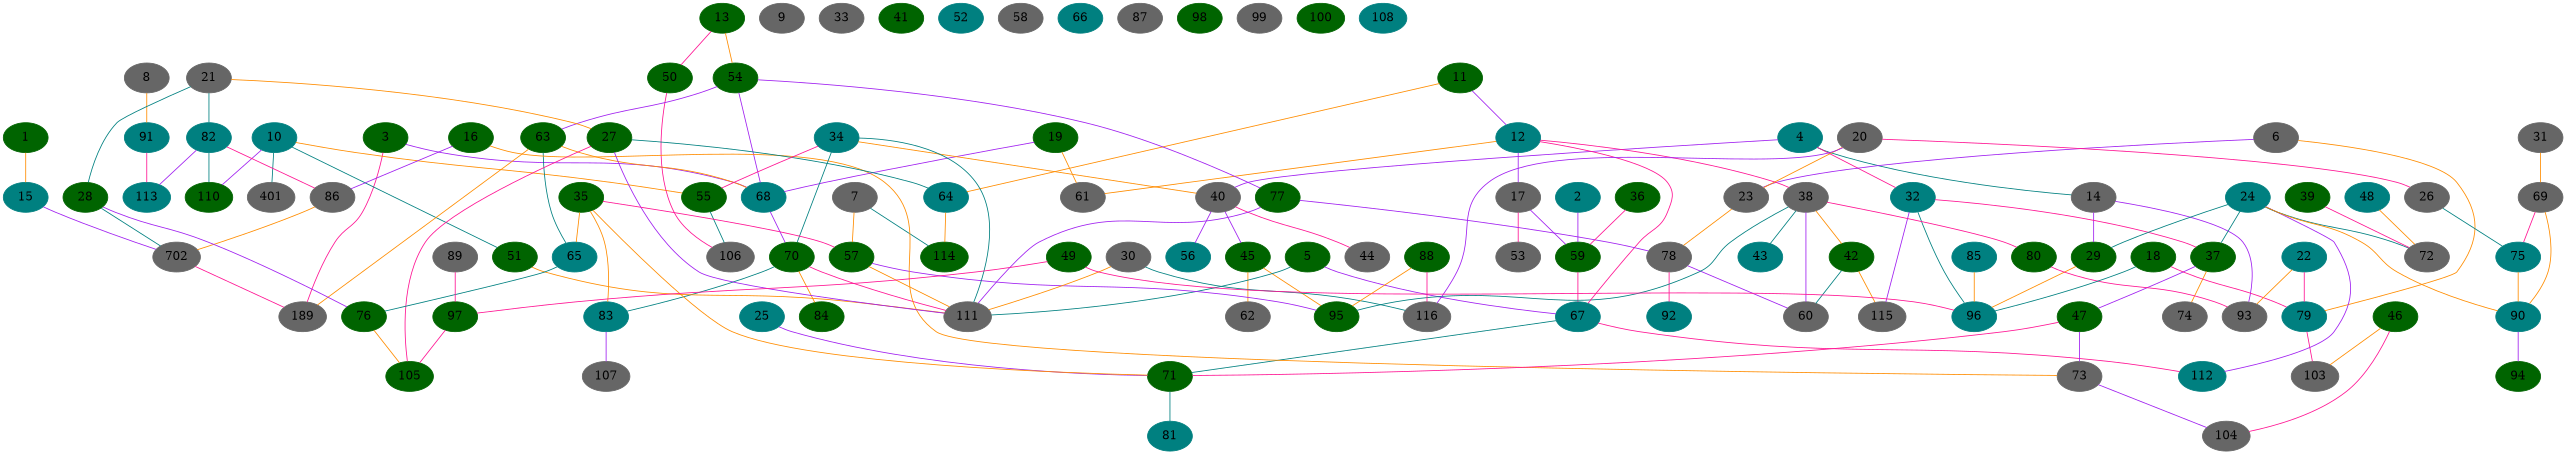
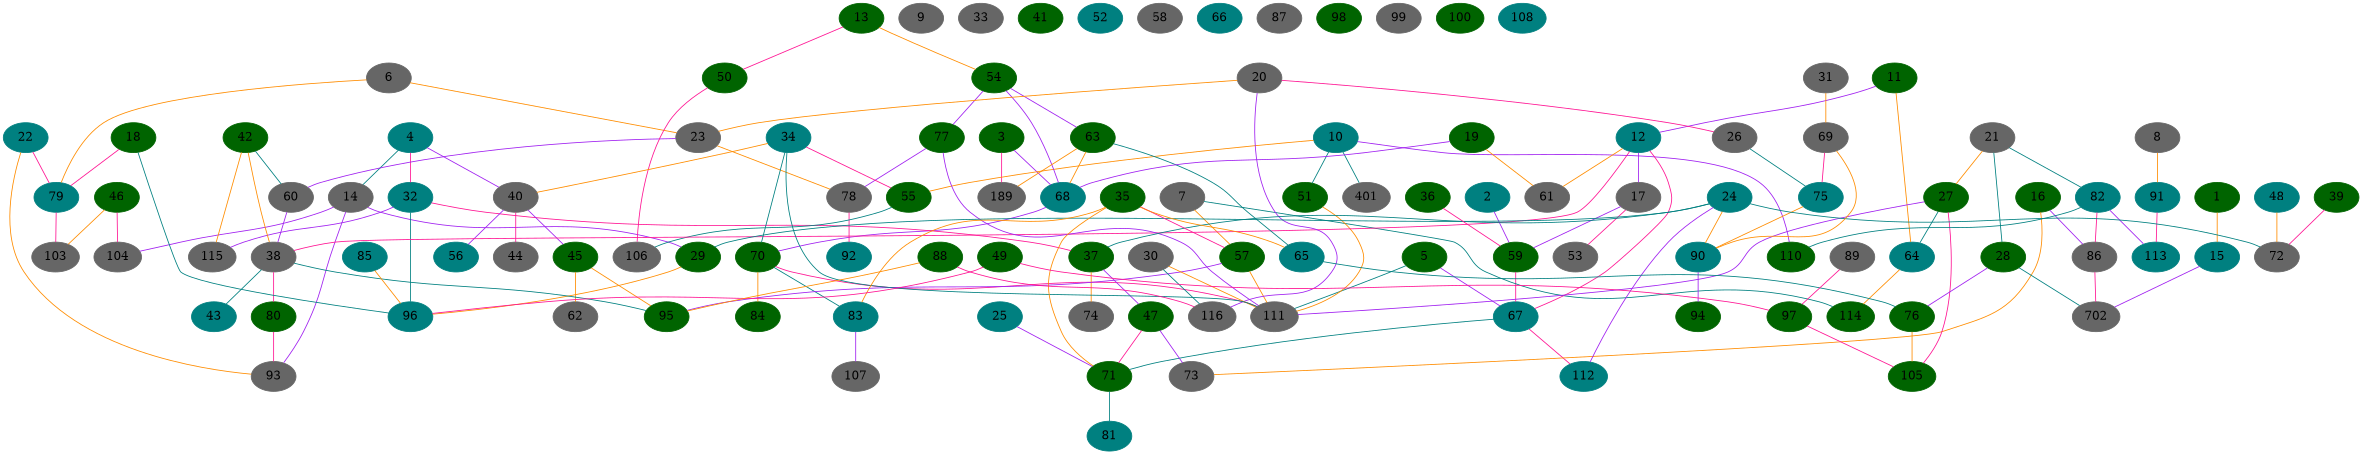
edge "6" -- "23": color purple -> darkorange
edge "86" -- "702": color darkorange -> deeppink
edge "702" -- "189": removed
edge "78" -- "60": now "23" -- "60"
edge "73" -- "104": now "14" -- "104"
